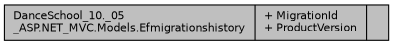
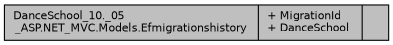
node "DanceSchool_10._05": text "+ ProductVersion" -> "+ DanceSchool"
